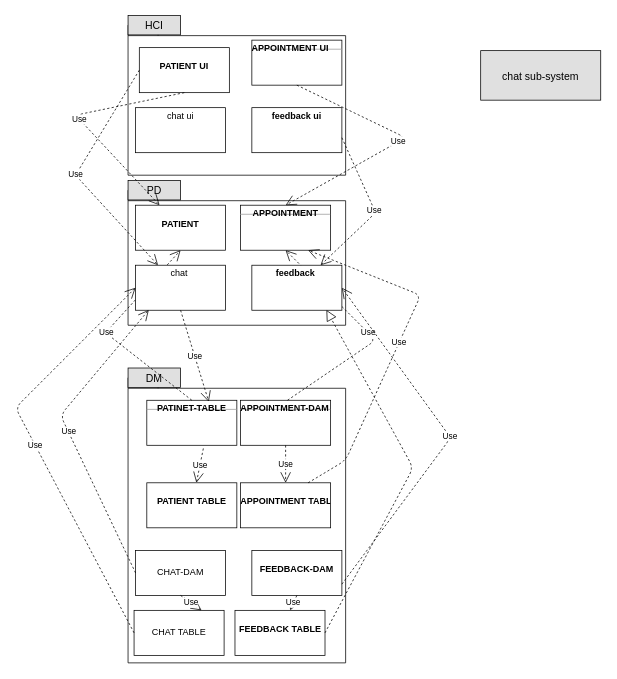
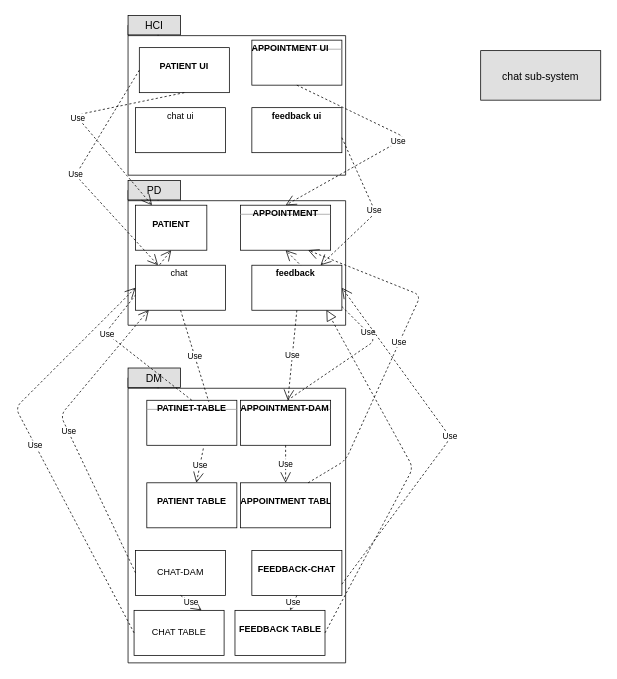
node "PATIENT": size 90x45 -> 71x45
edge "feedback" -> "APPOINTMENT-DAM": added, label "Use"
edge "chat" -> "PATINET-TABLE": arrowhead open -> none
node "FEEDBACK-DAM": label "FEEDBACK-DAM" -> "FEEDBACK-CHAT"
